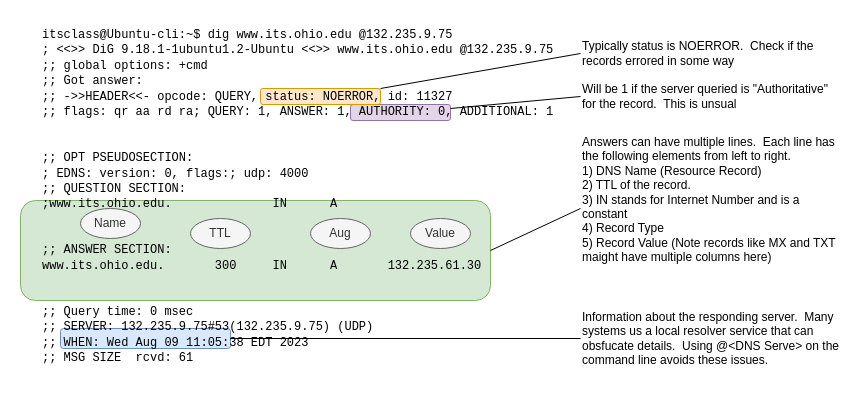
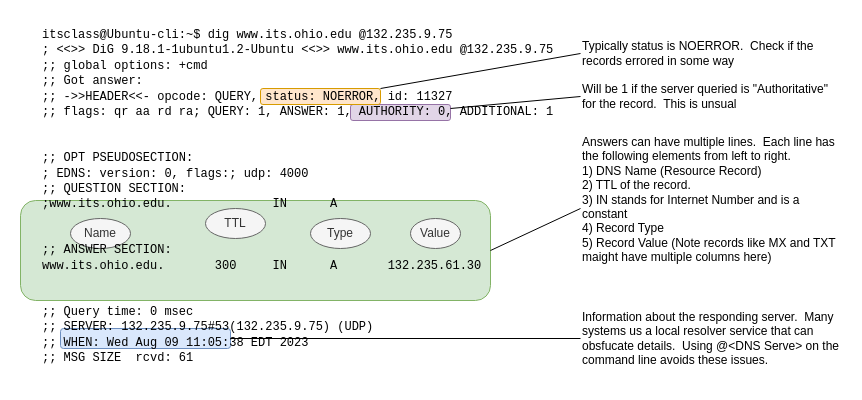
node "Name": moved (111, 224) -> (101, 234)
node "TTL": moved (221, 234) -> (236, 224)
node "Aug": label "Aug" -> "Type"
node "Value": size 60x30 -> 50x30
